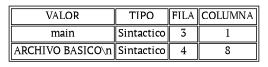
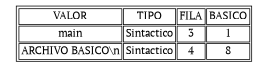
node "VALOR": text "COLUMNA" -> "BASICO"
